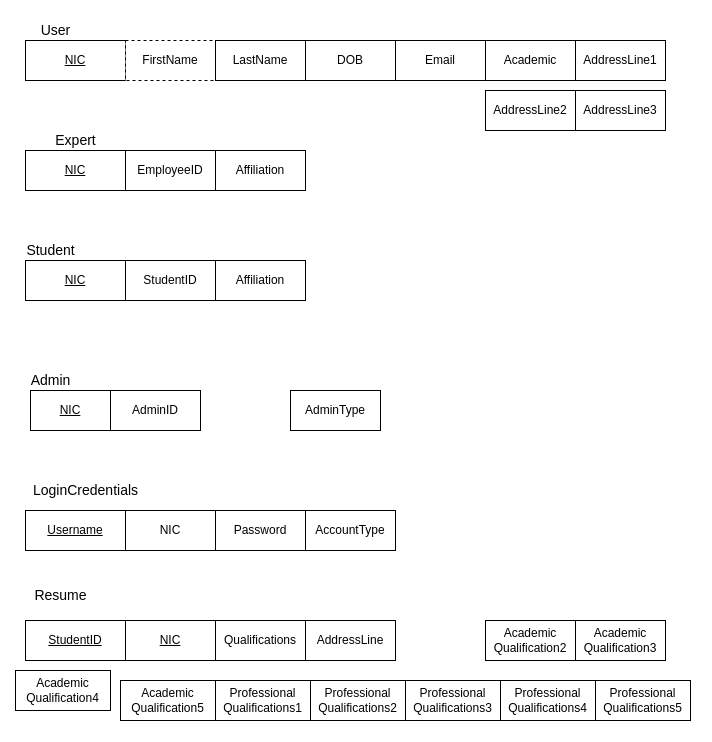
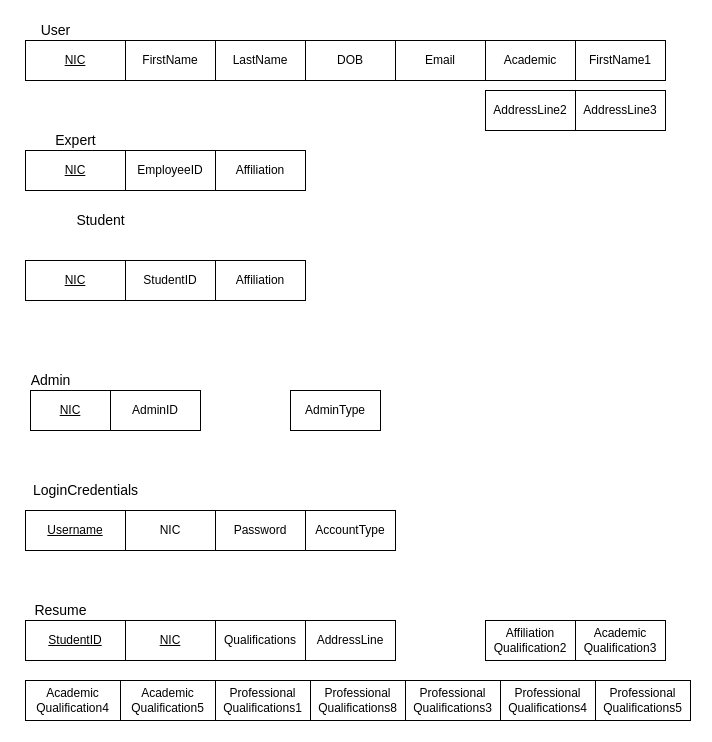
node "FirstName": style dashed -> solid
node "AddressLine1": label "AddressLine1" -> "FirstName1"
node "Student": moved (51, 251) -> (101, 221)
node "Resume": moved (61, 596) -> (61, 611)
node "Academic Qualification2": label "Academic Qualification2" -> "Affiliation Qualification2"
node "Academic Qualification4": moved (63, 691) -> (73, 701)
node "Professional Qualifications2": label "Professional Qualifications2" -> "Professional Qualifications8"
